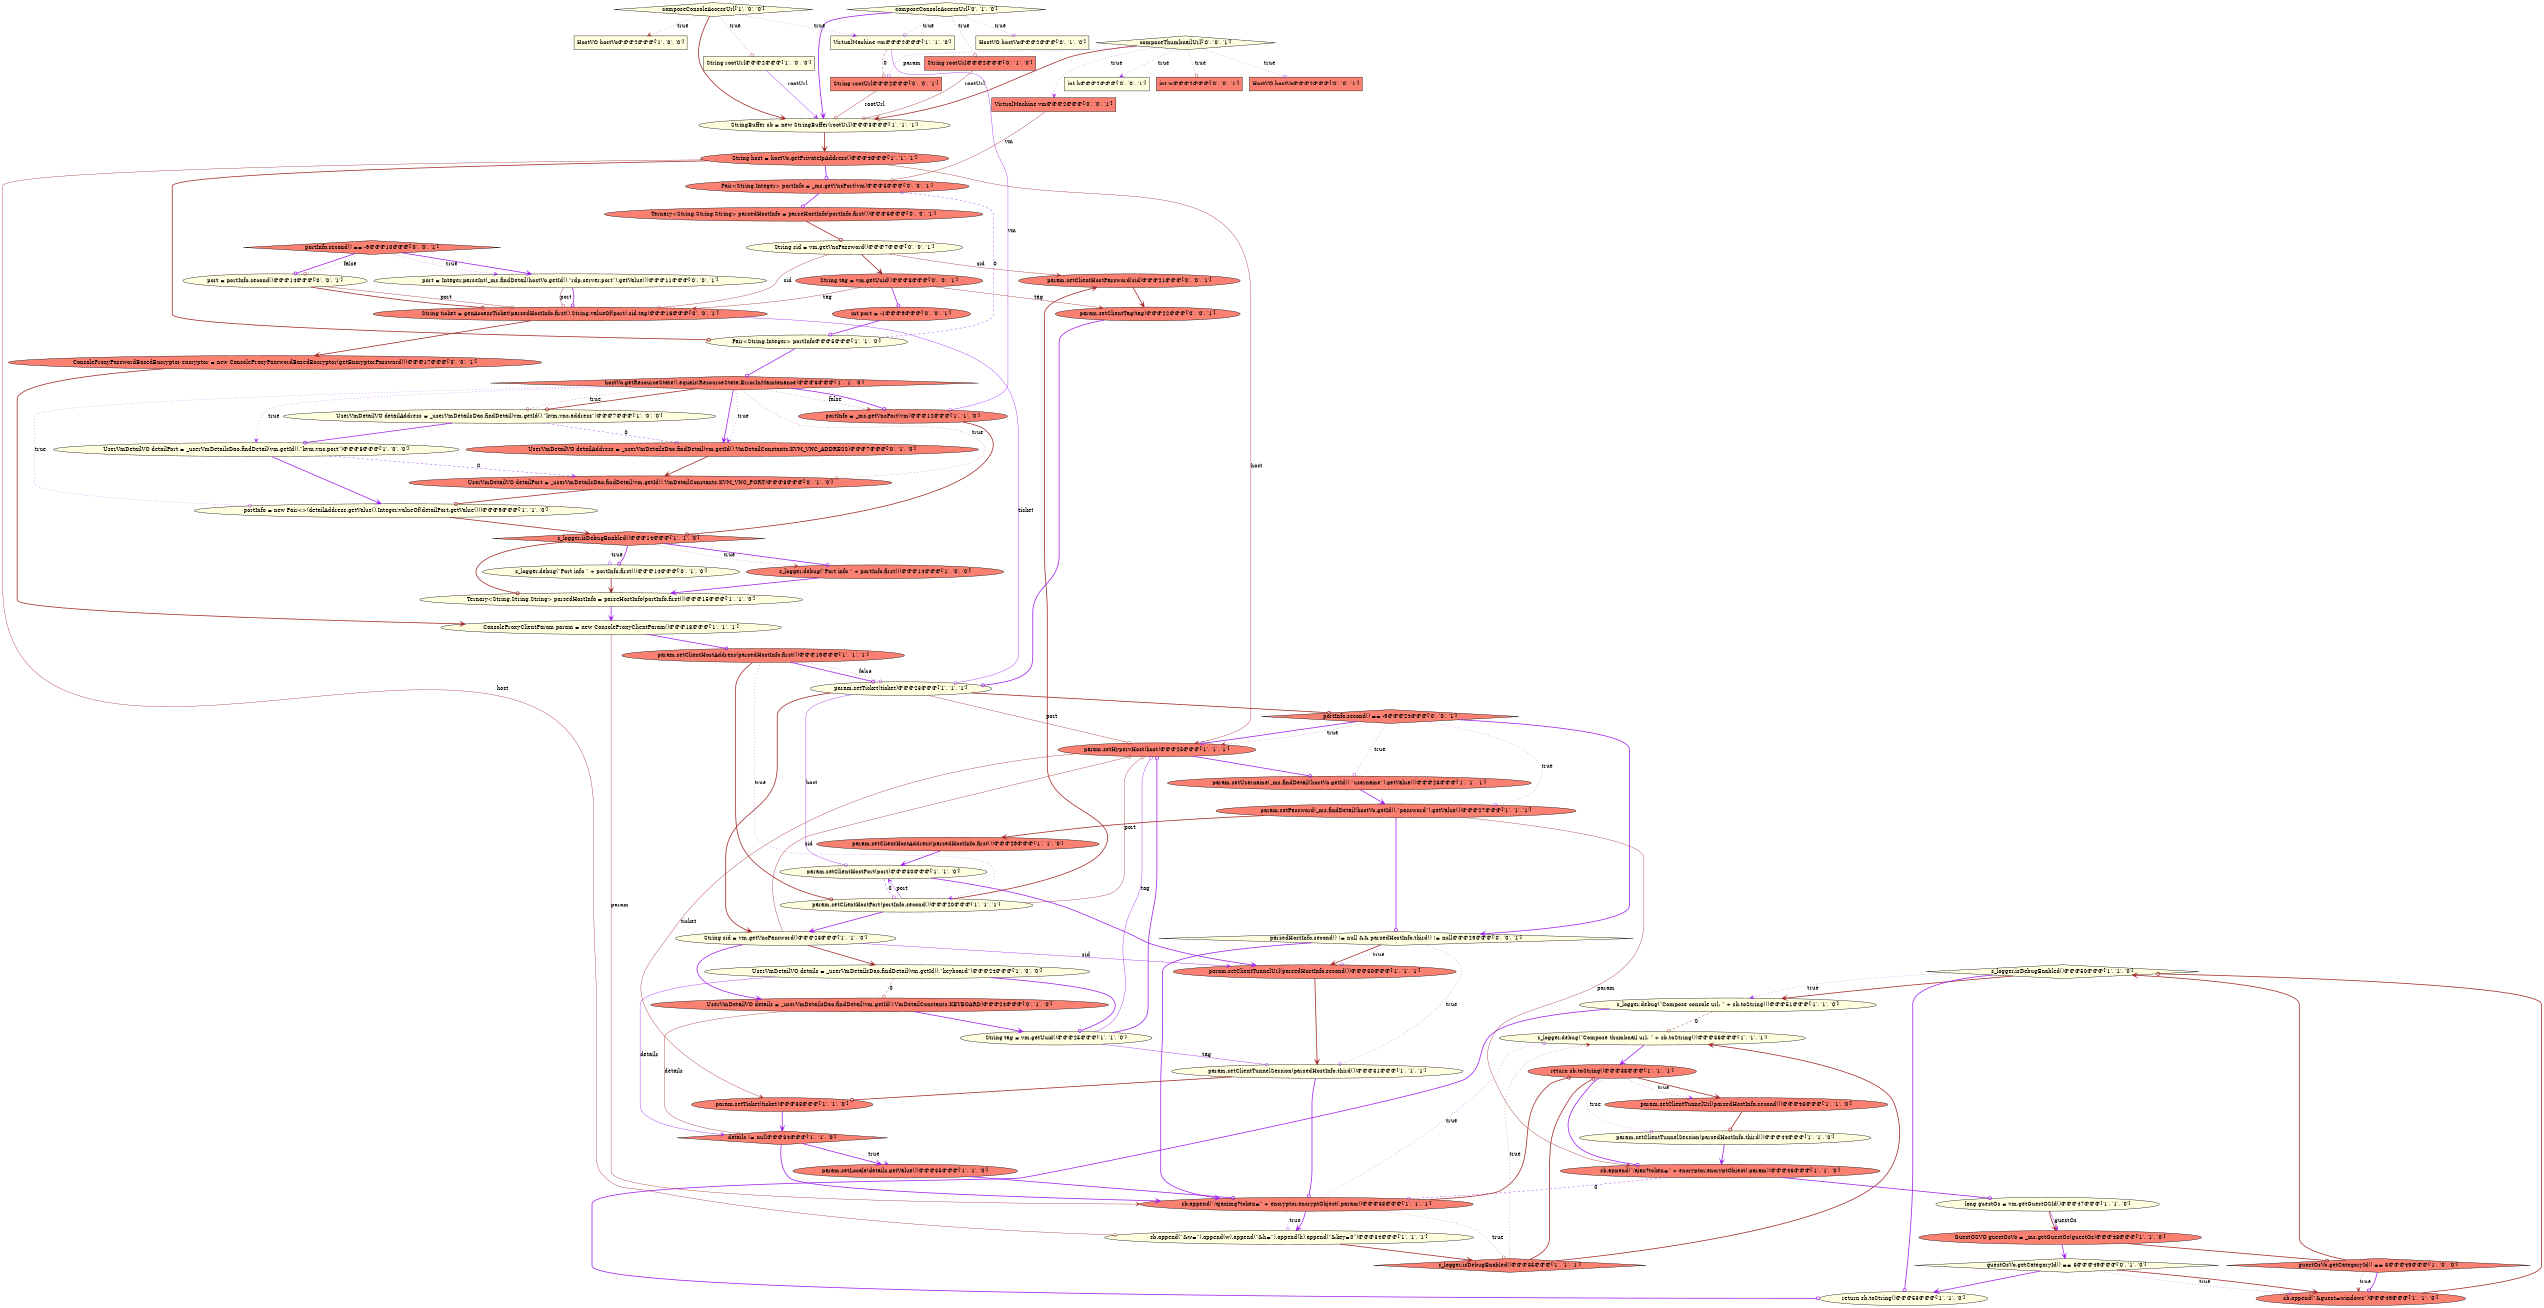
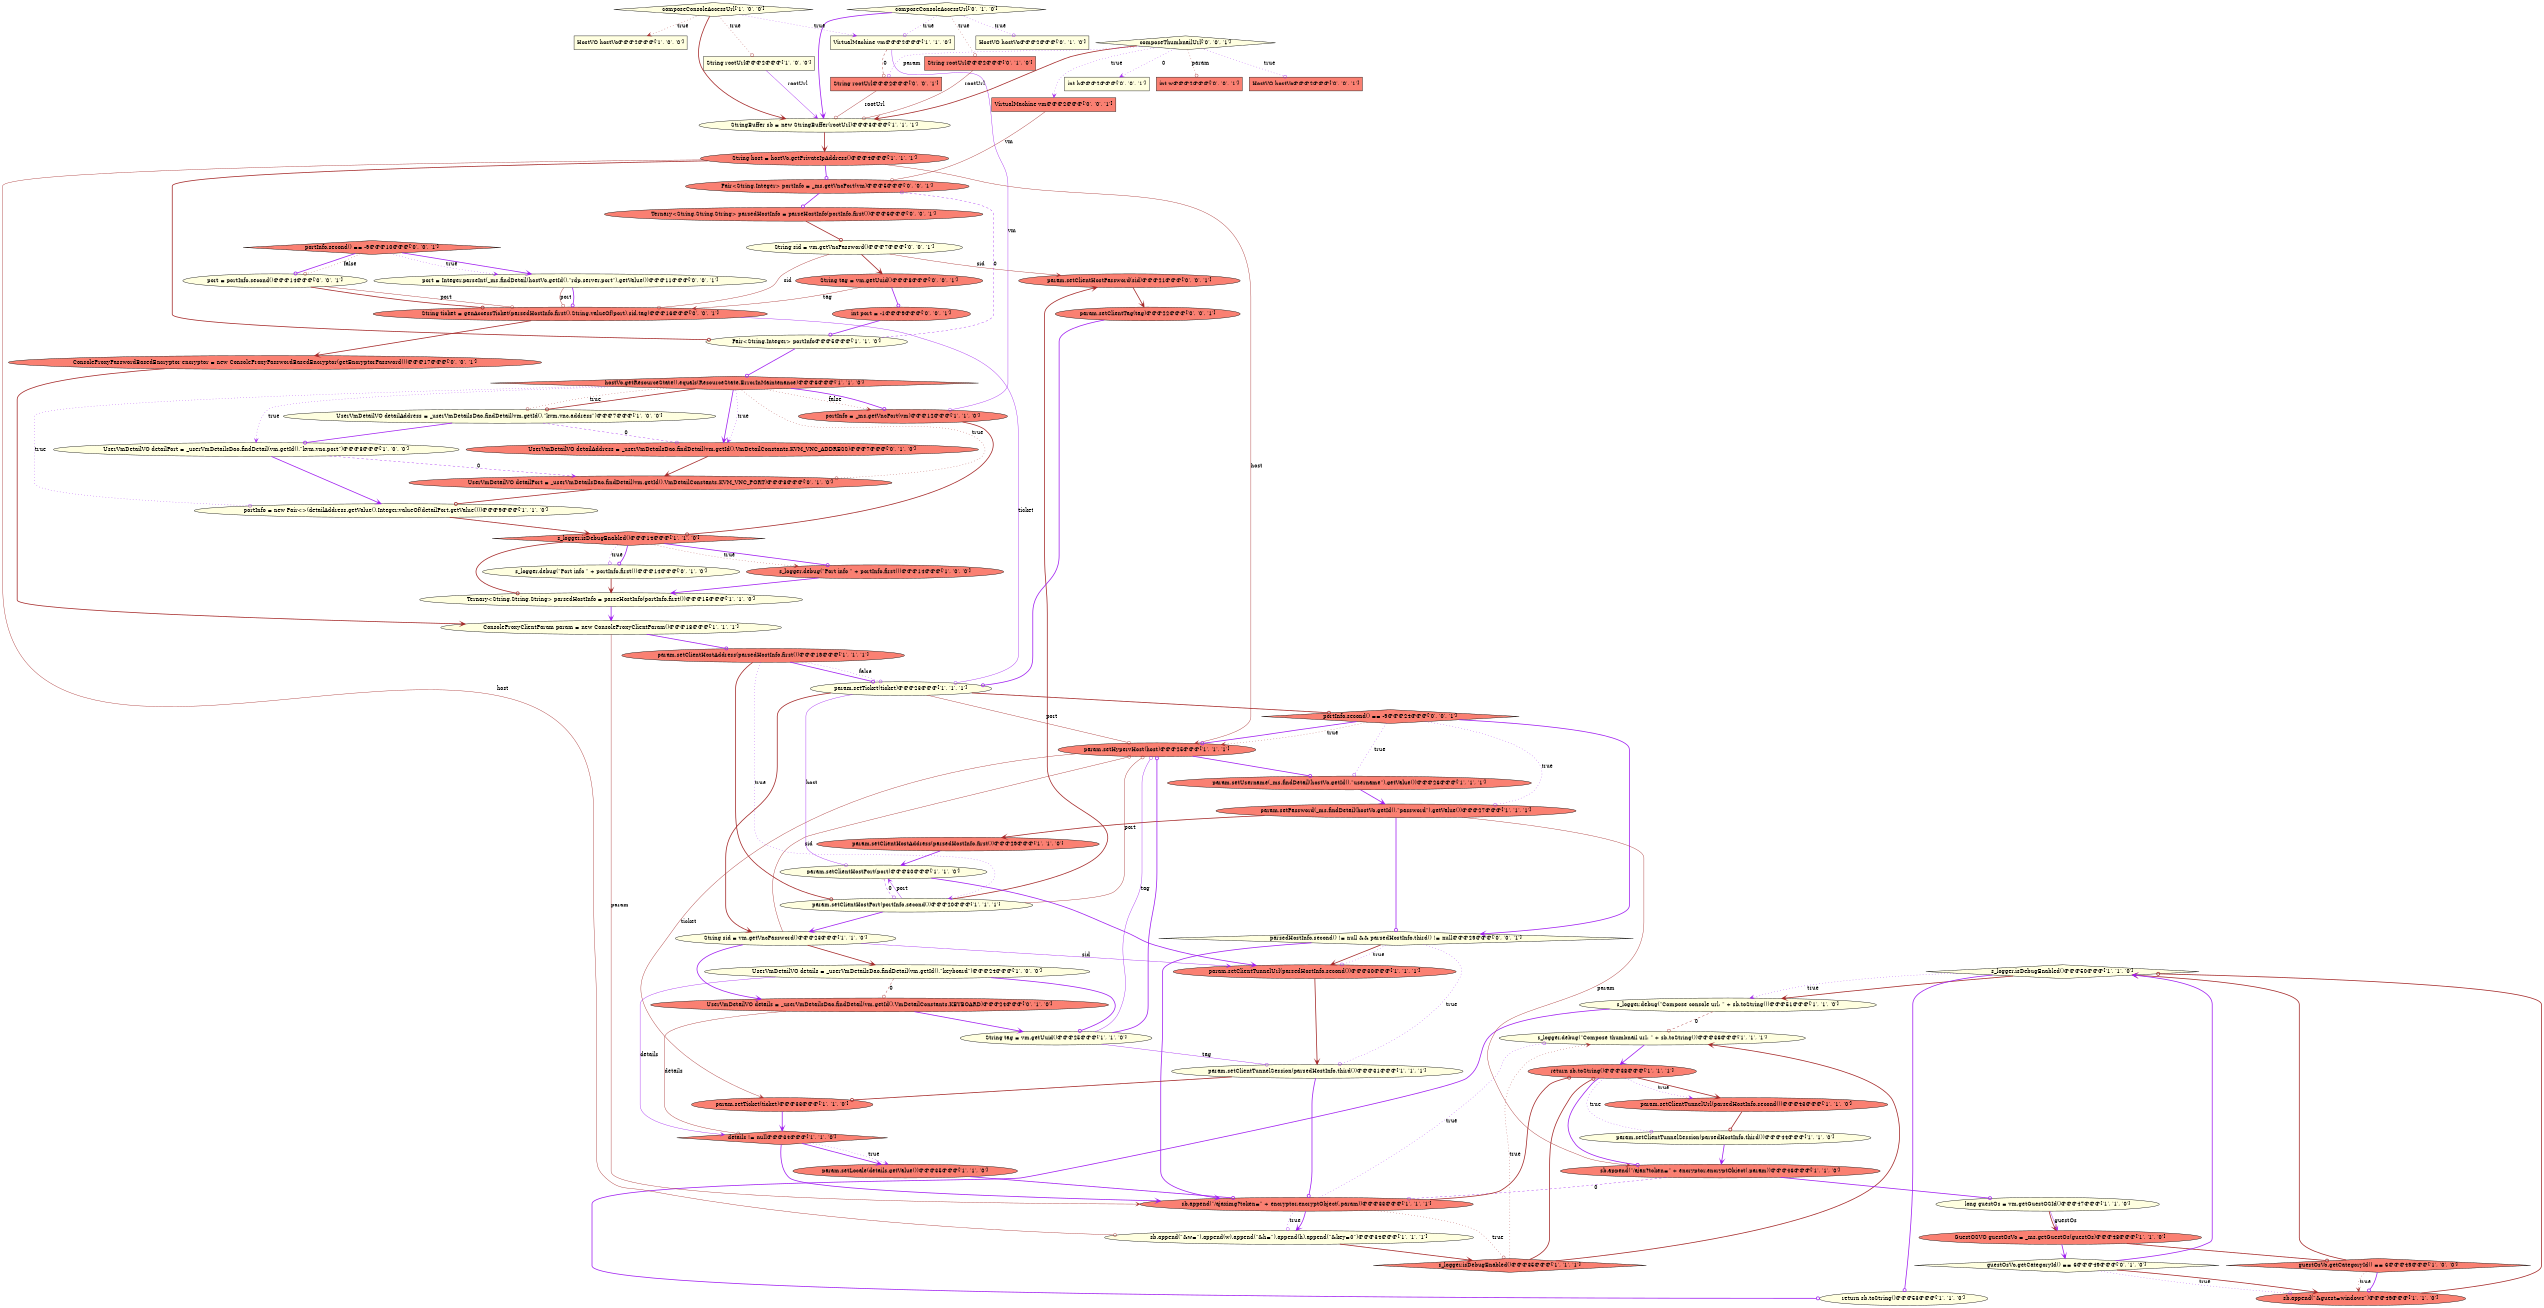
edge "composeThumbnailUrl['0', '0', '1']" -> "int h@@@2@@@['0', '0', '1']": label "true" -> "0"
edge "composeThumbnailUrl['0', '0', '1']" -> "int w@@@2@@@['0', '0', '1']": label "true" -> "param"
edge "String tag = vm.getUuid()@@@8@@@['0', '0', '1']" -> "param.setClientTag(tag)@@@22@@@['0', '0', '1']": removed, label "tag"
edge "guestOsVo.getCategoryId() == 6@@@49@@@['0', '1', '0']" -> "return sb.toString()@@@53@@@['1', '1', '0']": now "guestOsVo.getCategoryId() == 6@@@49@@@['0', '1', '0']" -> "s_logger.isDebugEnabled()@@@50@@@['1', '1', '0']"
